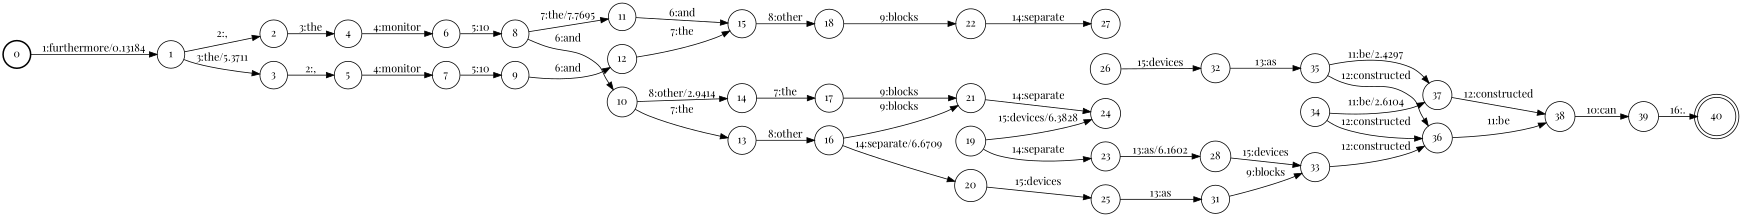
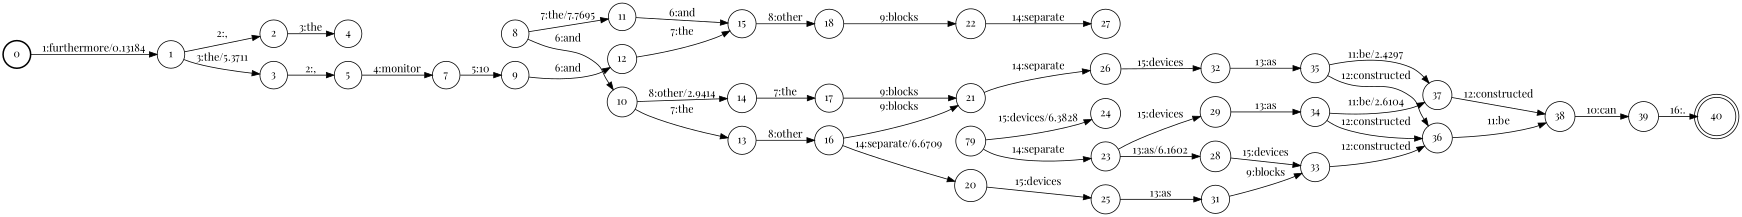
node "6": removed
edge "21" -> "24": now "21" -> "26"
node "29": added
node "19": label "19" -> "79"
